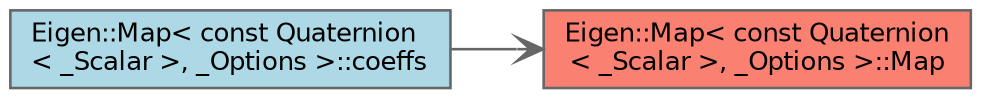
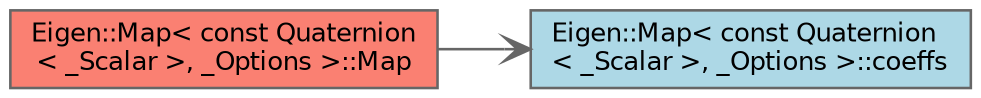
edge "Eigen::Map< const Quaternion < _Scalar >, _Options >::coeffs" -> "Eigen::Map< const Quaternion < _Scalar >, _Options >::Map": reversed
